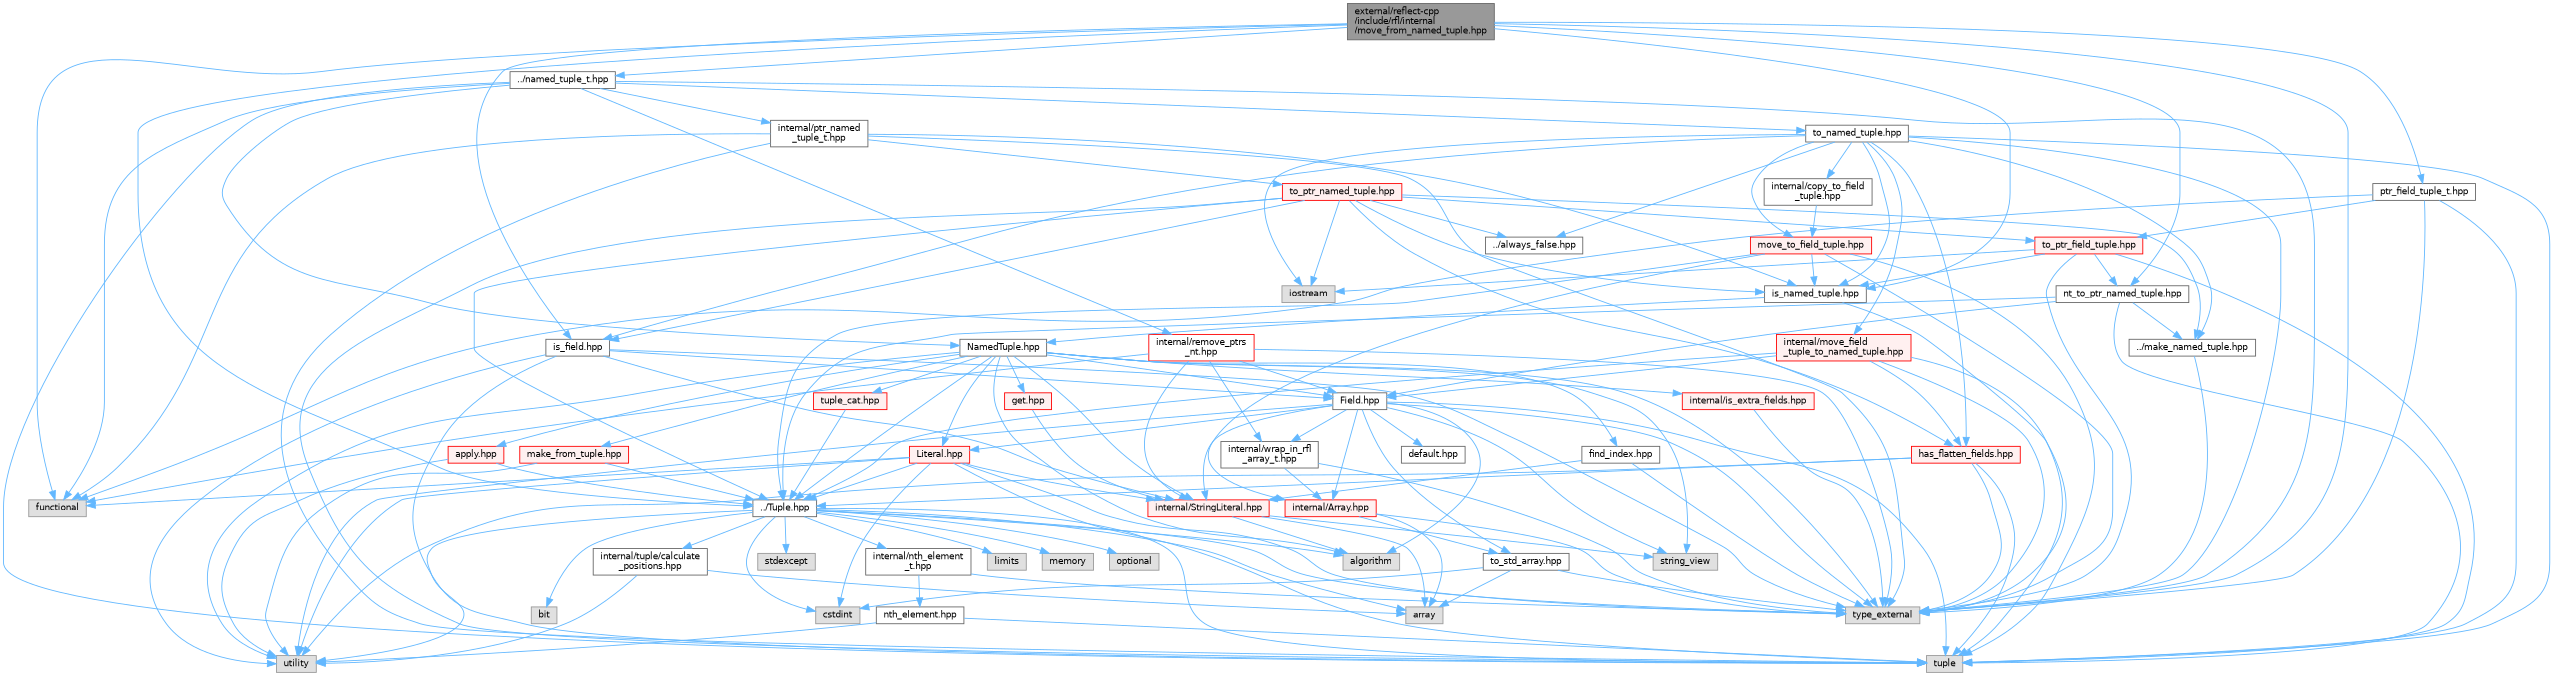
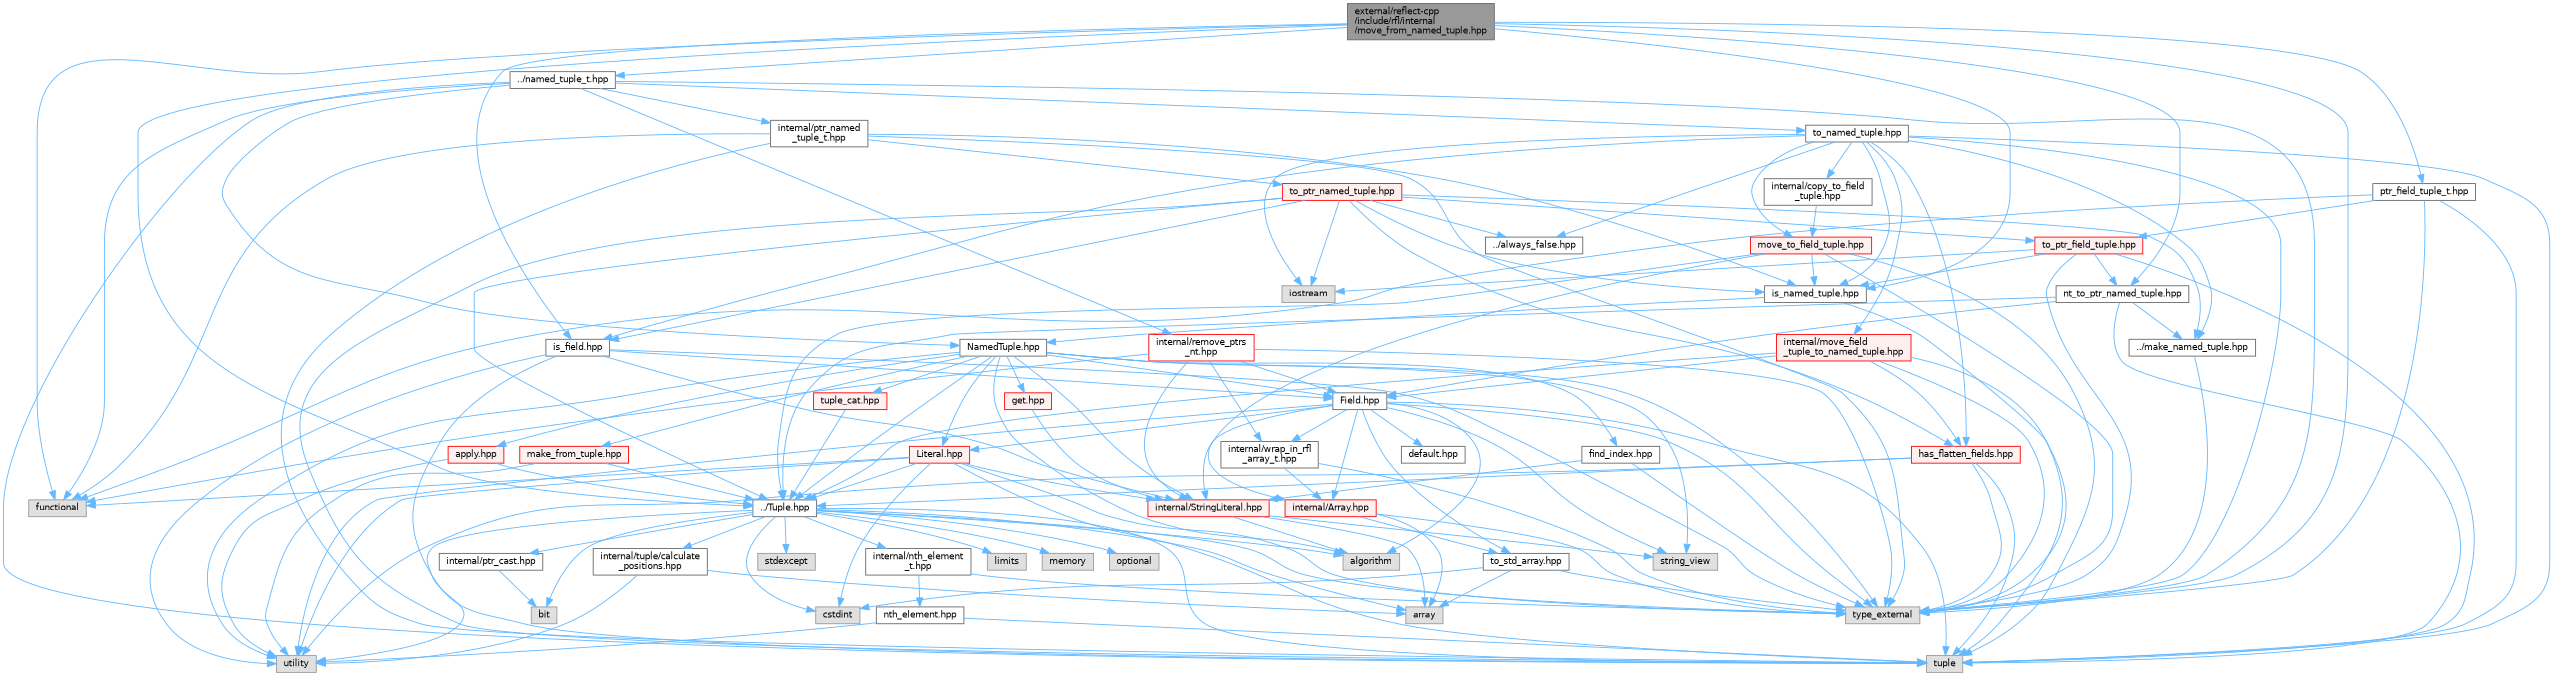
node "internal/is_extra_fields.hpp": removed
node "internal/ptr_cast.hpp": added
